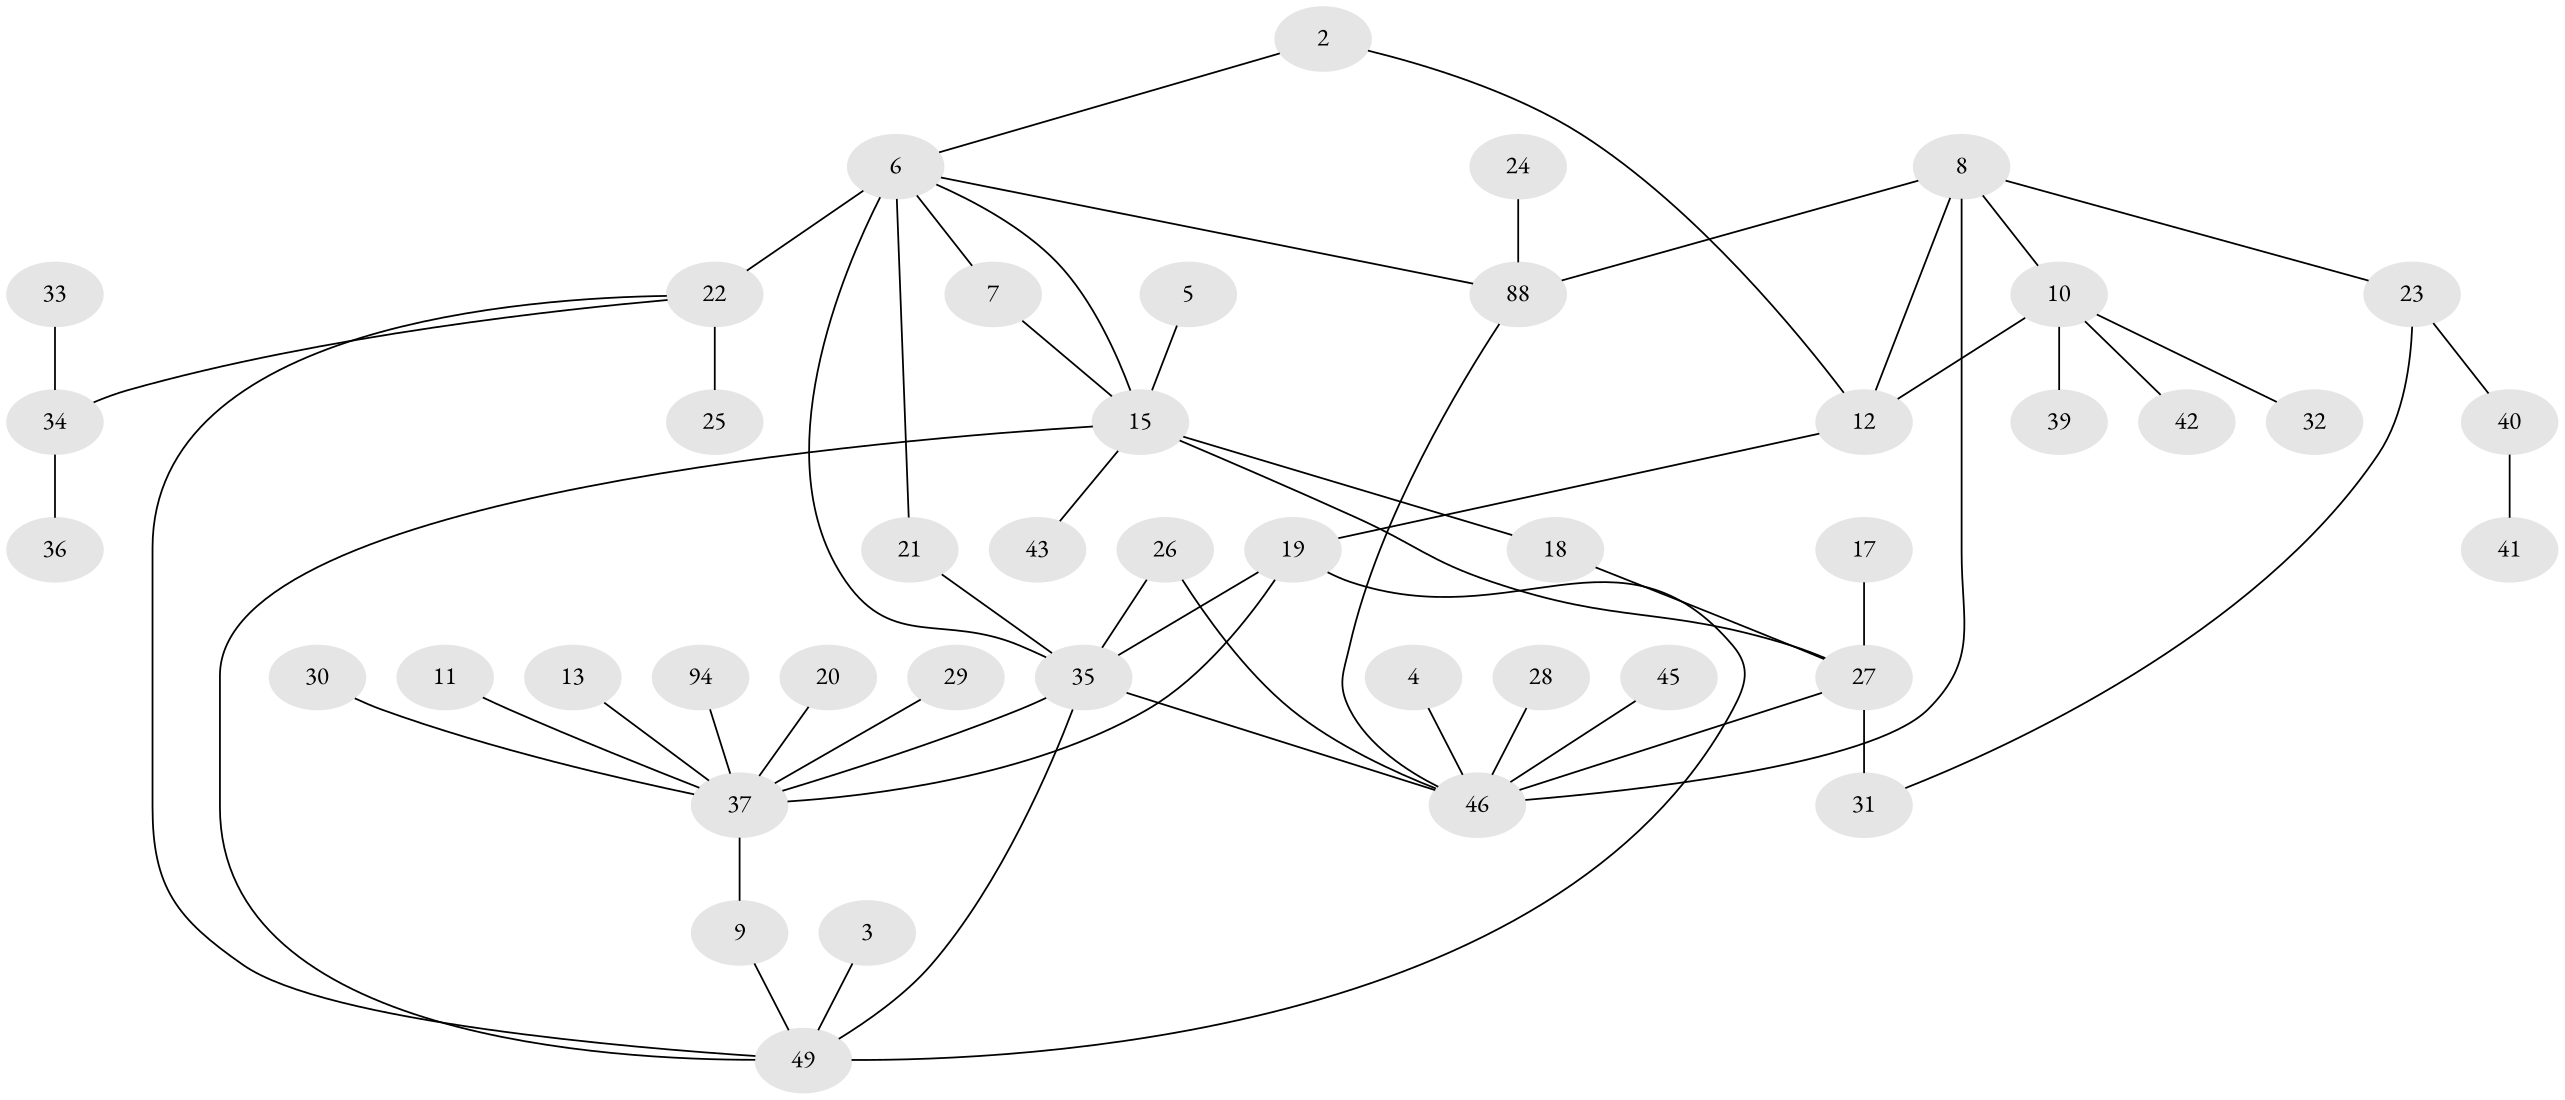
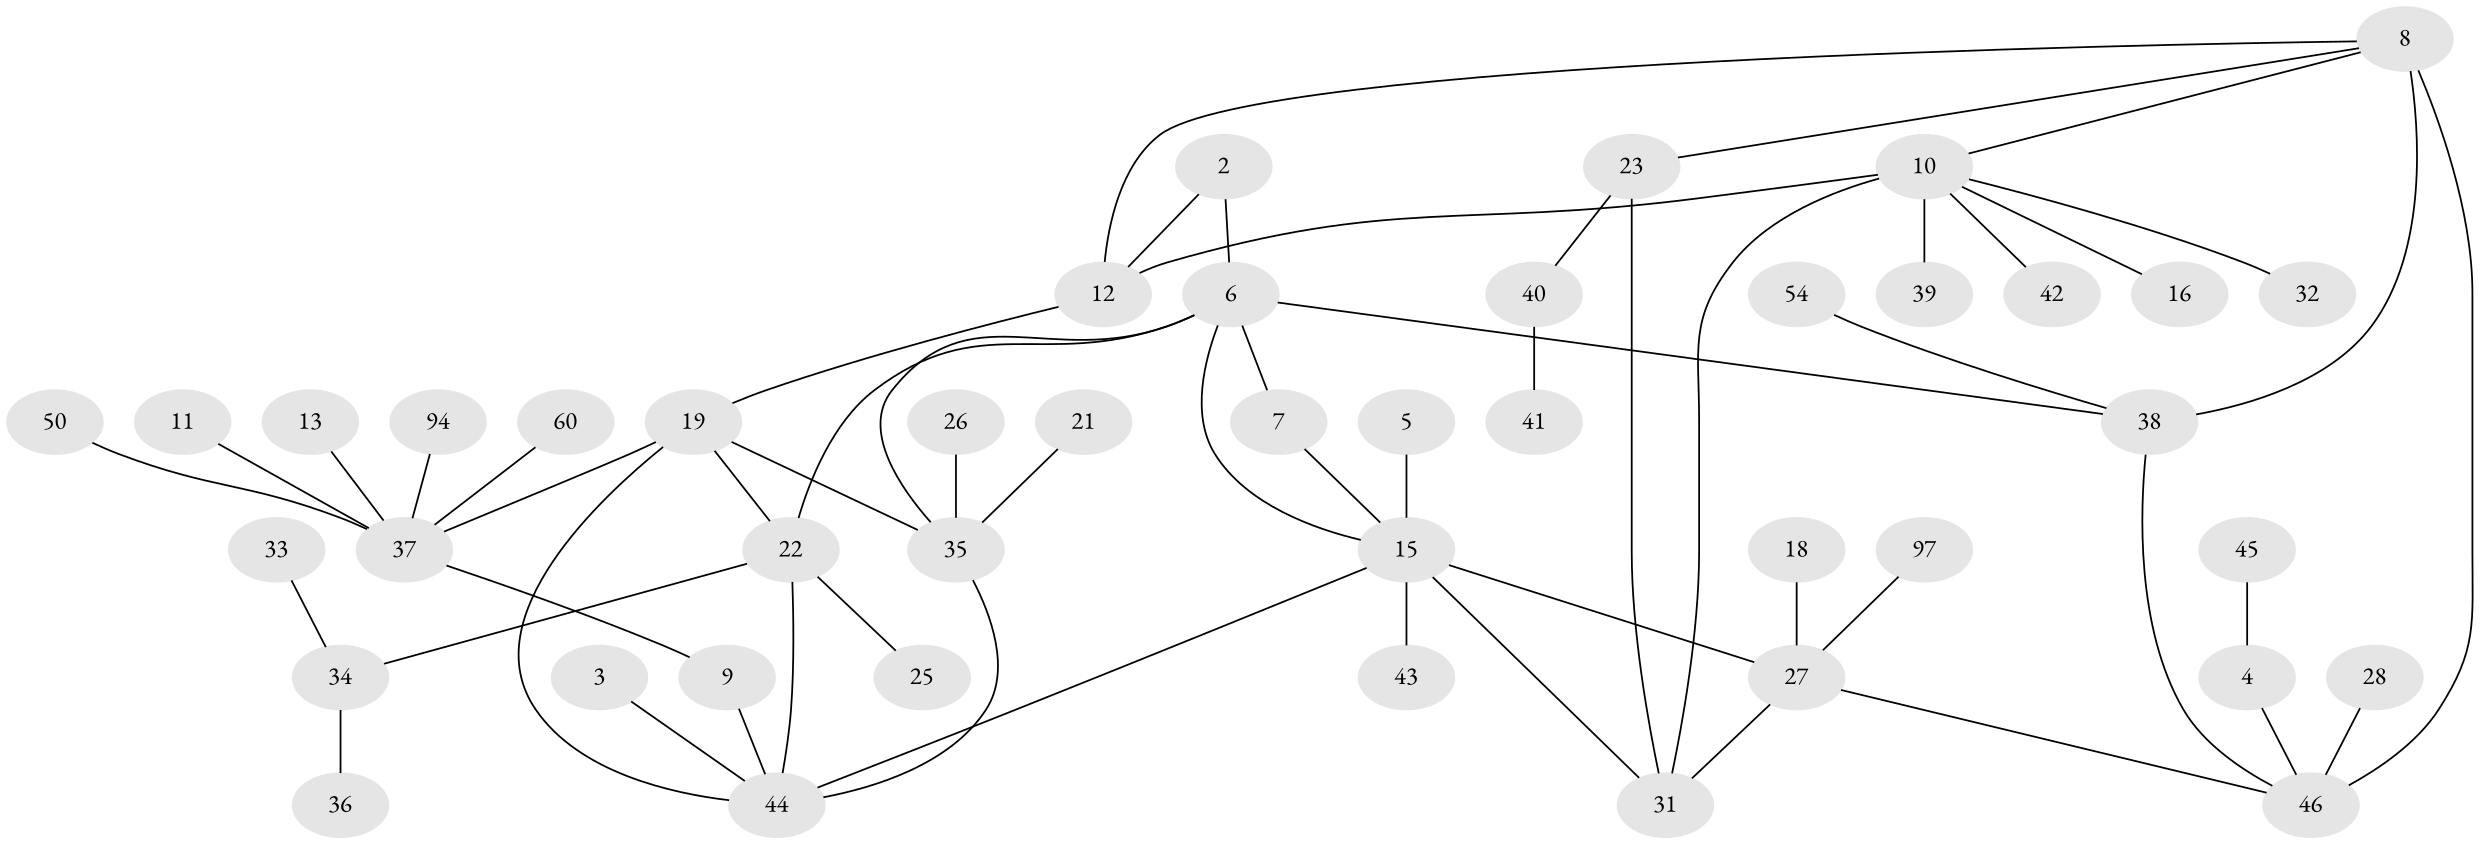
node "24": label "24" -> "54"
node "88": label "88" -> "38"
node "16": added
edge "6" -- "21": removed
edge "10" -- "31": added
edge "19" -- "22": added
edge "15" -- "18": now "15" -- "31"
node "17": label "17" -> "97"
node "30": label "30" -> "50"
node "20": label "20" -> "60"
node "29": removed
edge "26" -- "46": removed
edge "35" -- "46": removed
edge "45" -- "46": now "45" -- "4"
edge "35" -- "37": removed
node "49": label "49" -> "44"
